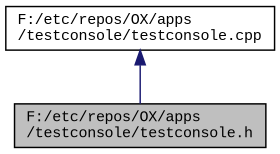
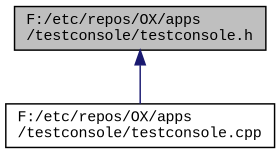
edge "F:/etc/repos/OX/apps /testconsole/testconsole.h" -> "F:/etc/repos/OX/apps /testconsole/testconsole.cpp": reversed
